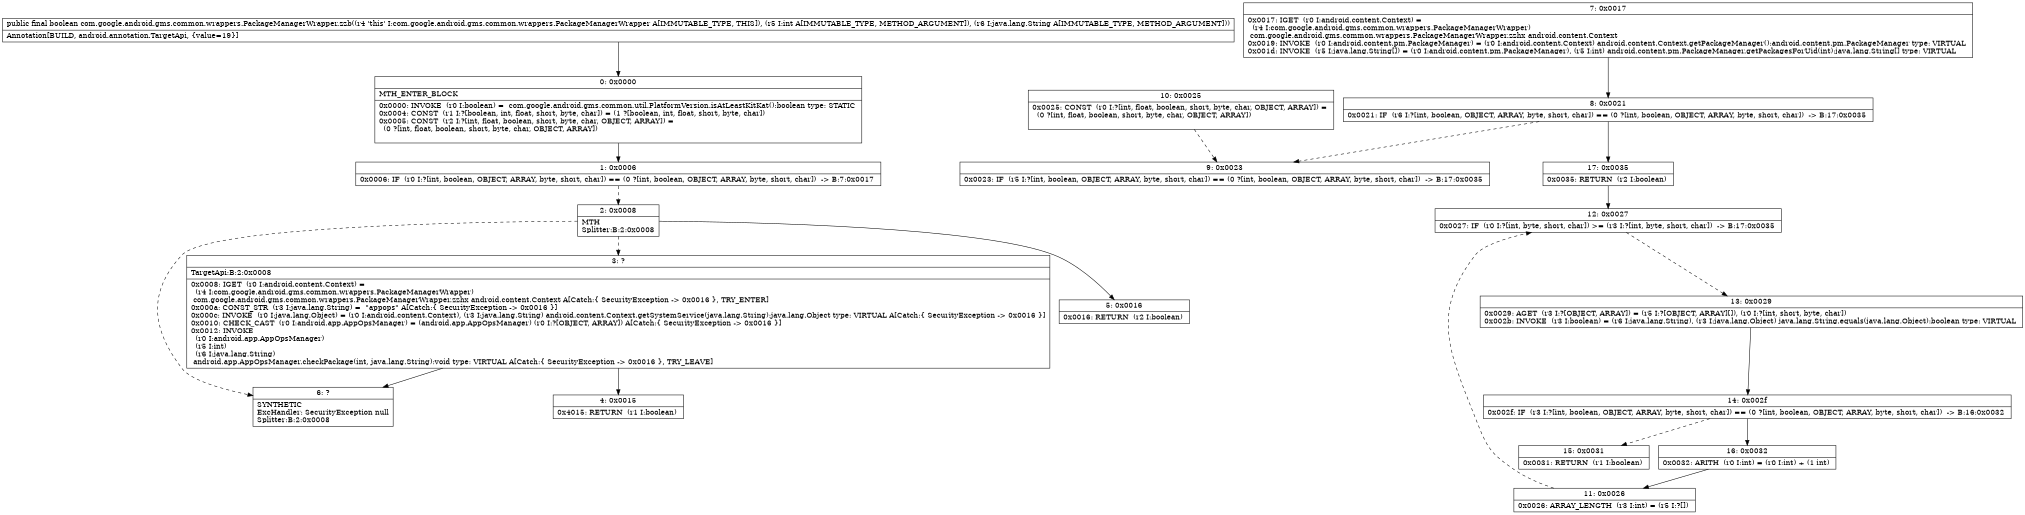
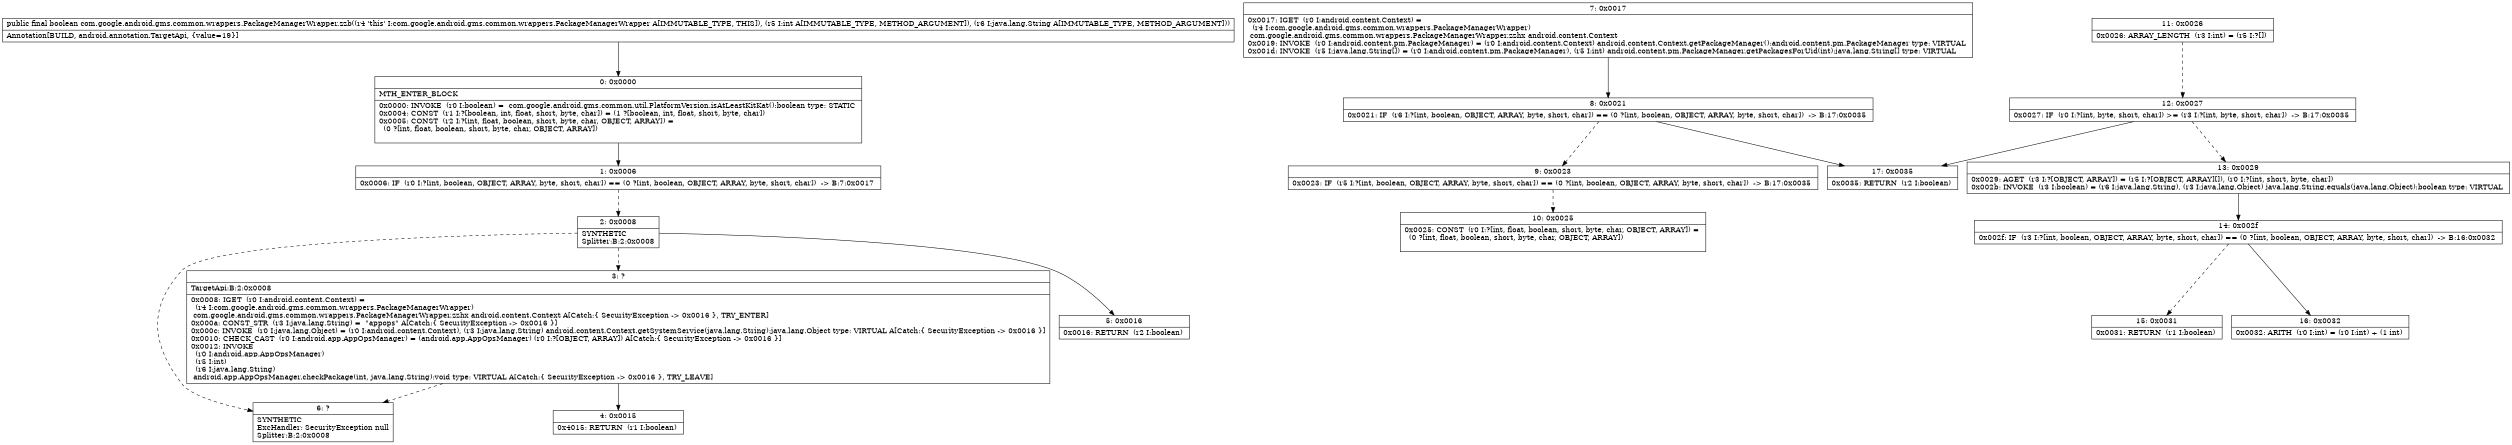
edge "10: 0x0025" -> "9: 0x0023": reversed
edge "17: 0x0035" -> "12: 0x0027": reversed
node "2: 0x0008": text "MTH" -> "SYNTHETIC"
edge "3: ?" -> "6: ?": style solid -> dashed
edge "16: 0x0032" -> "11: 0x0026": removed
